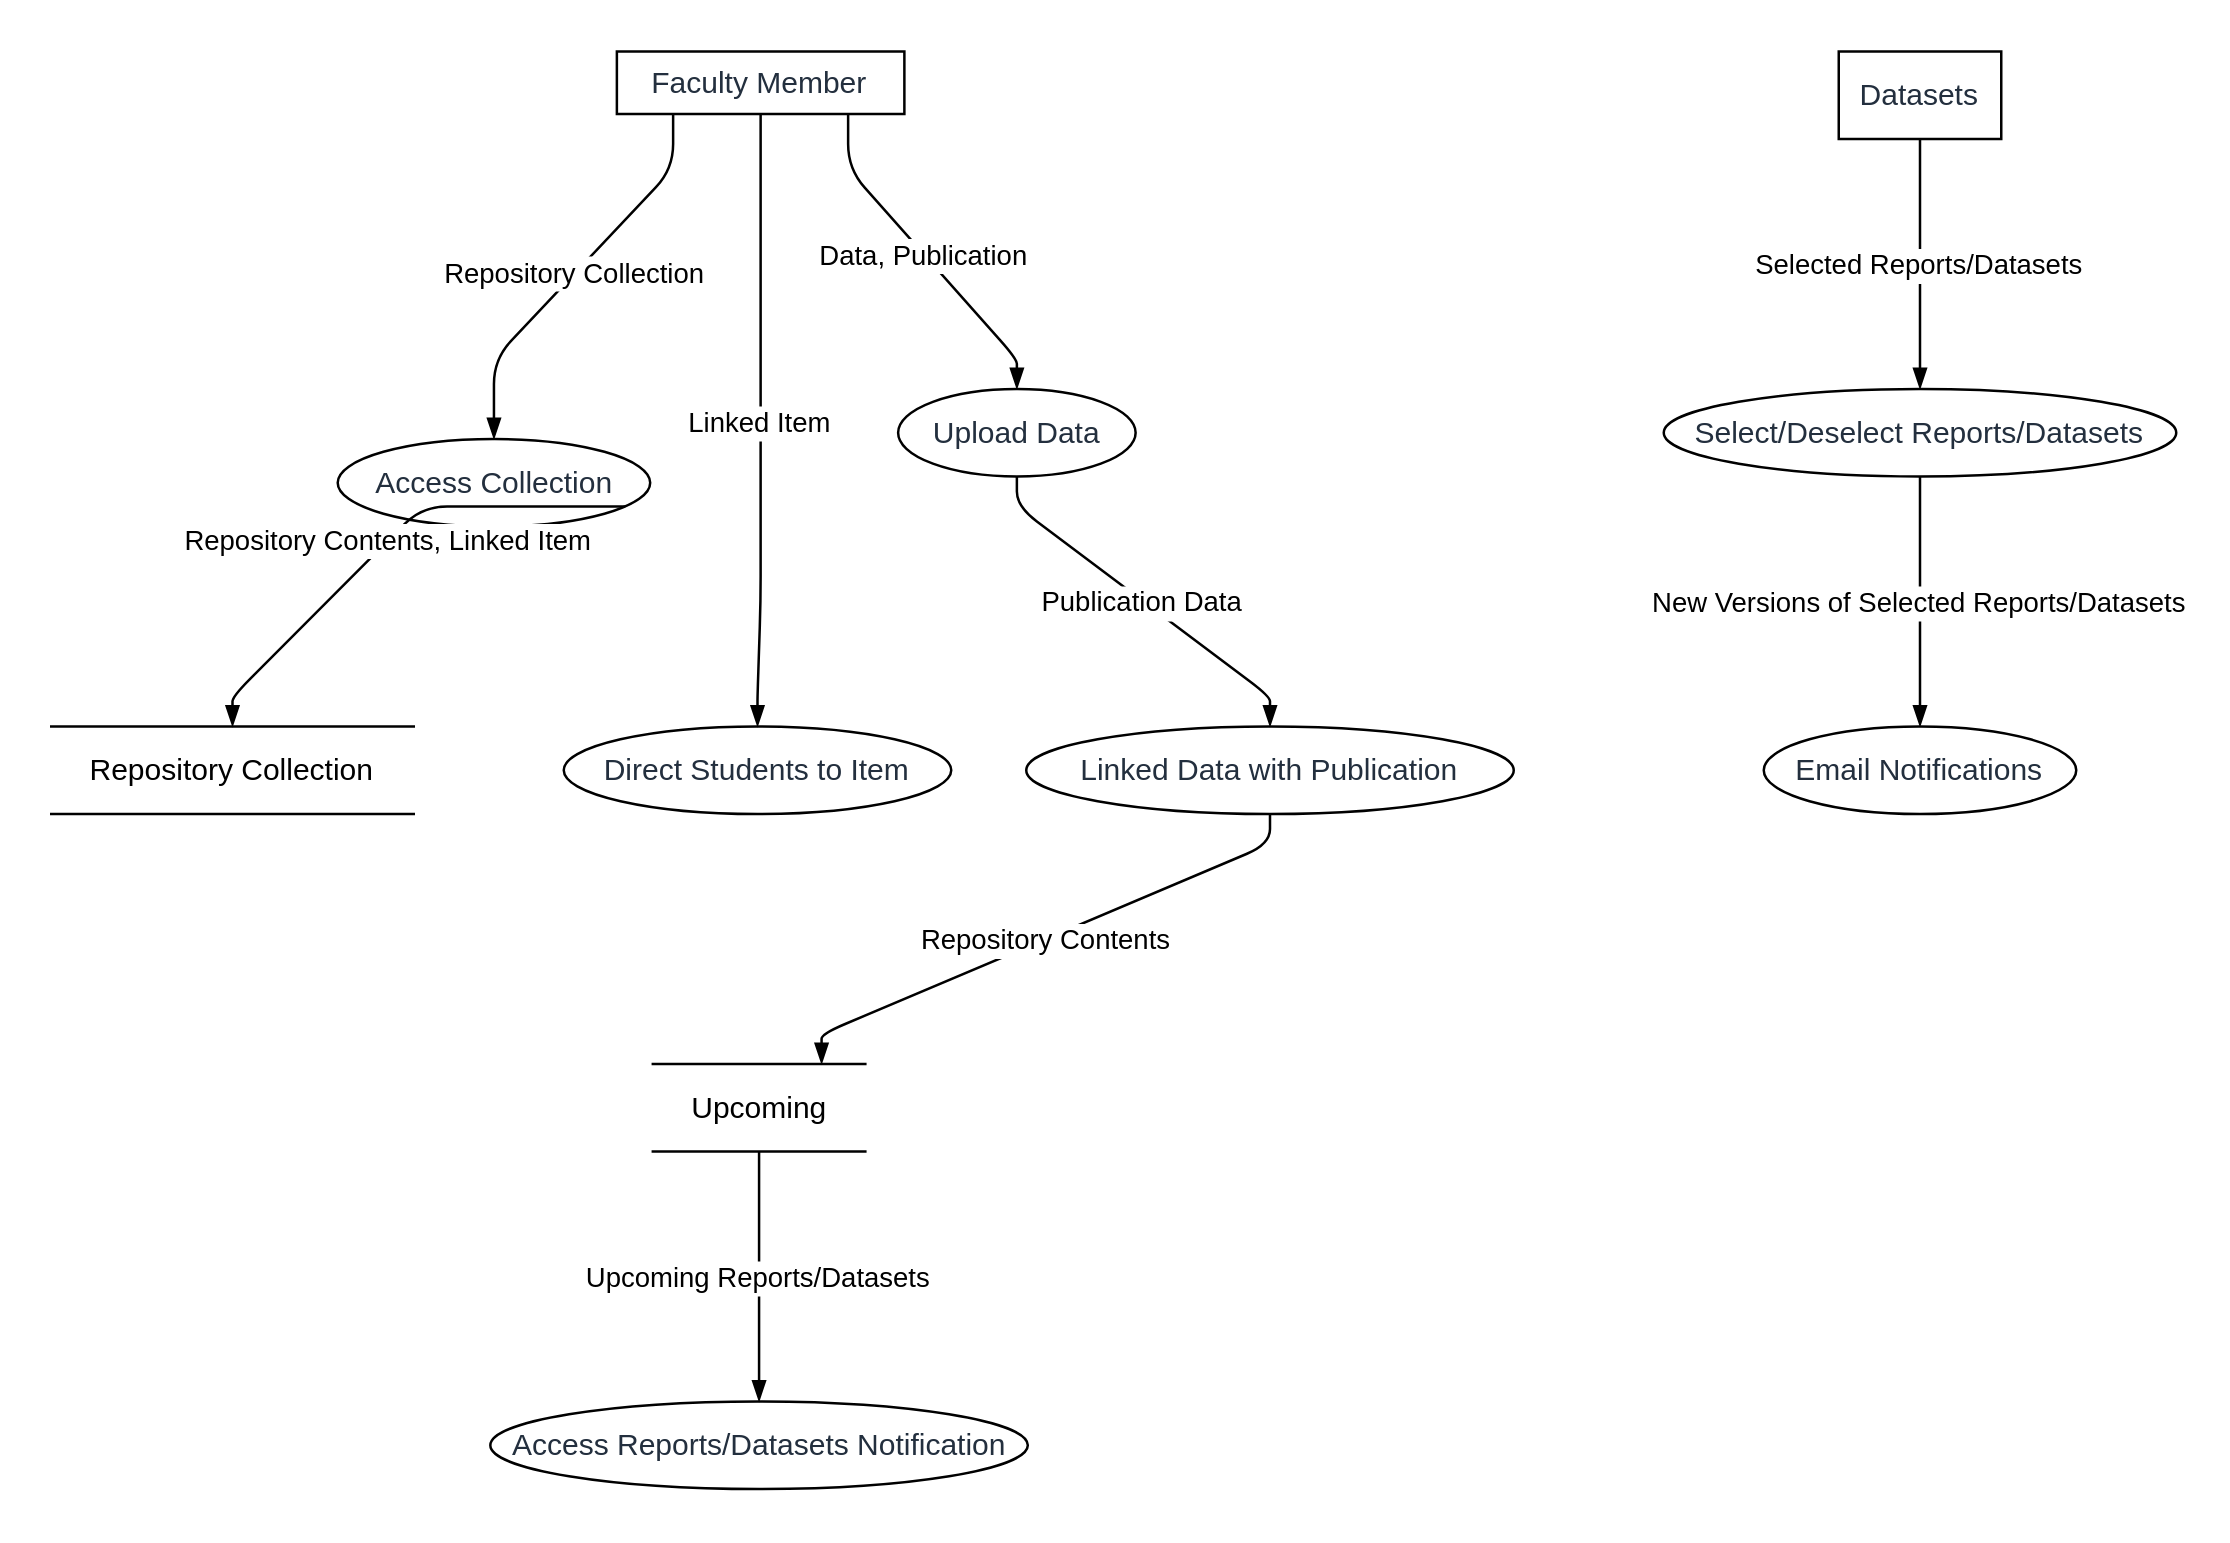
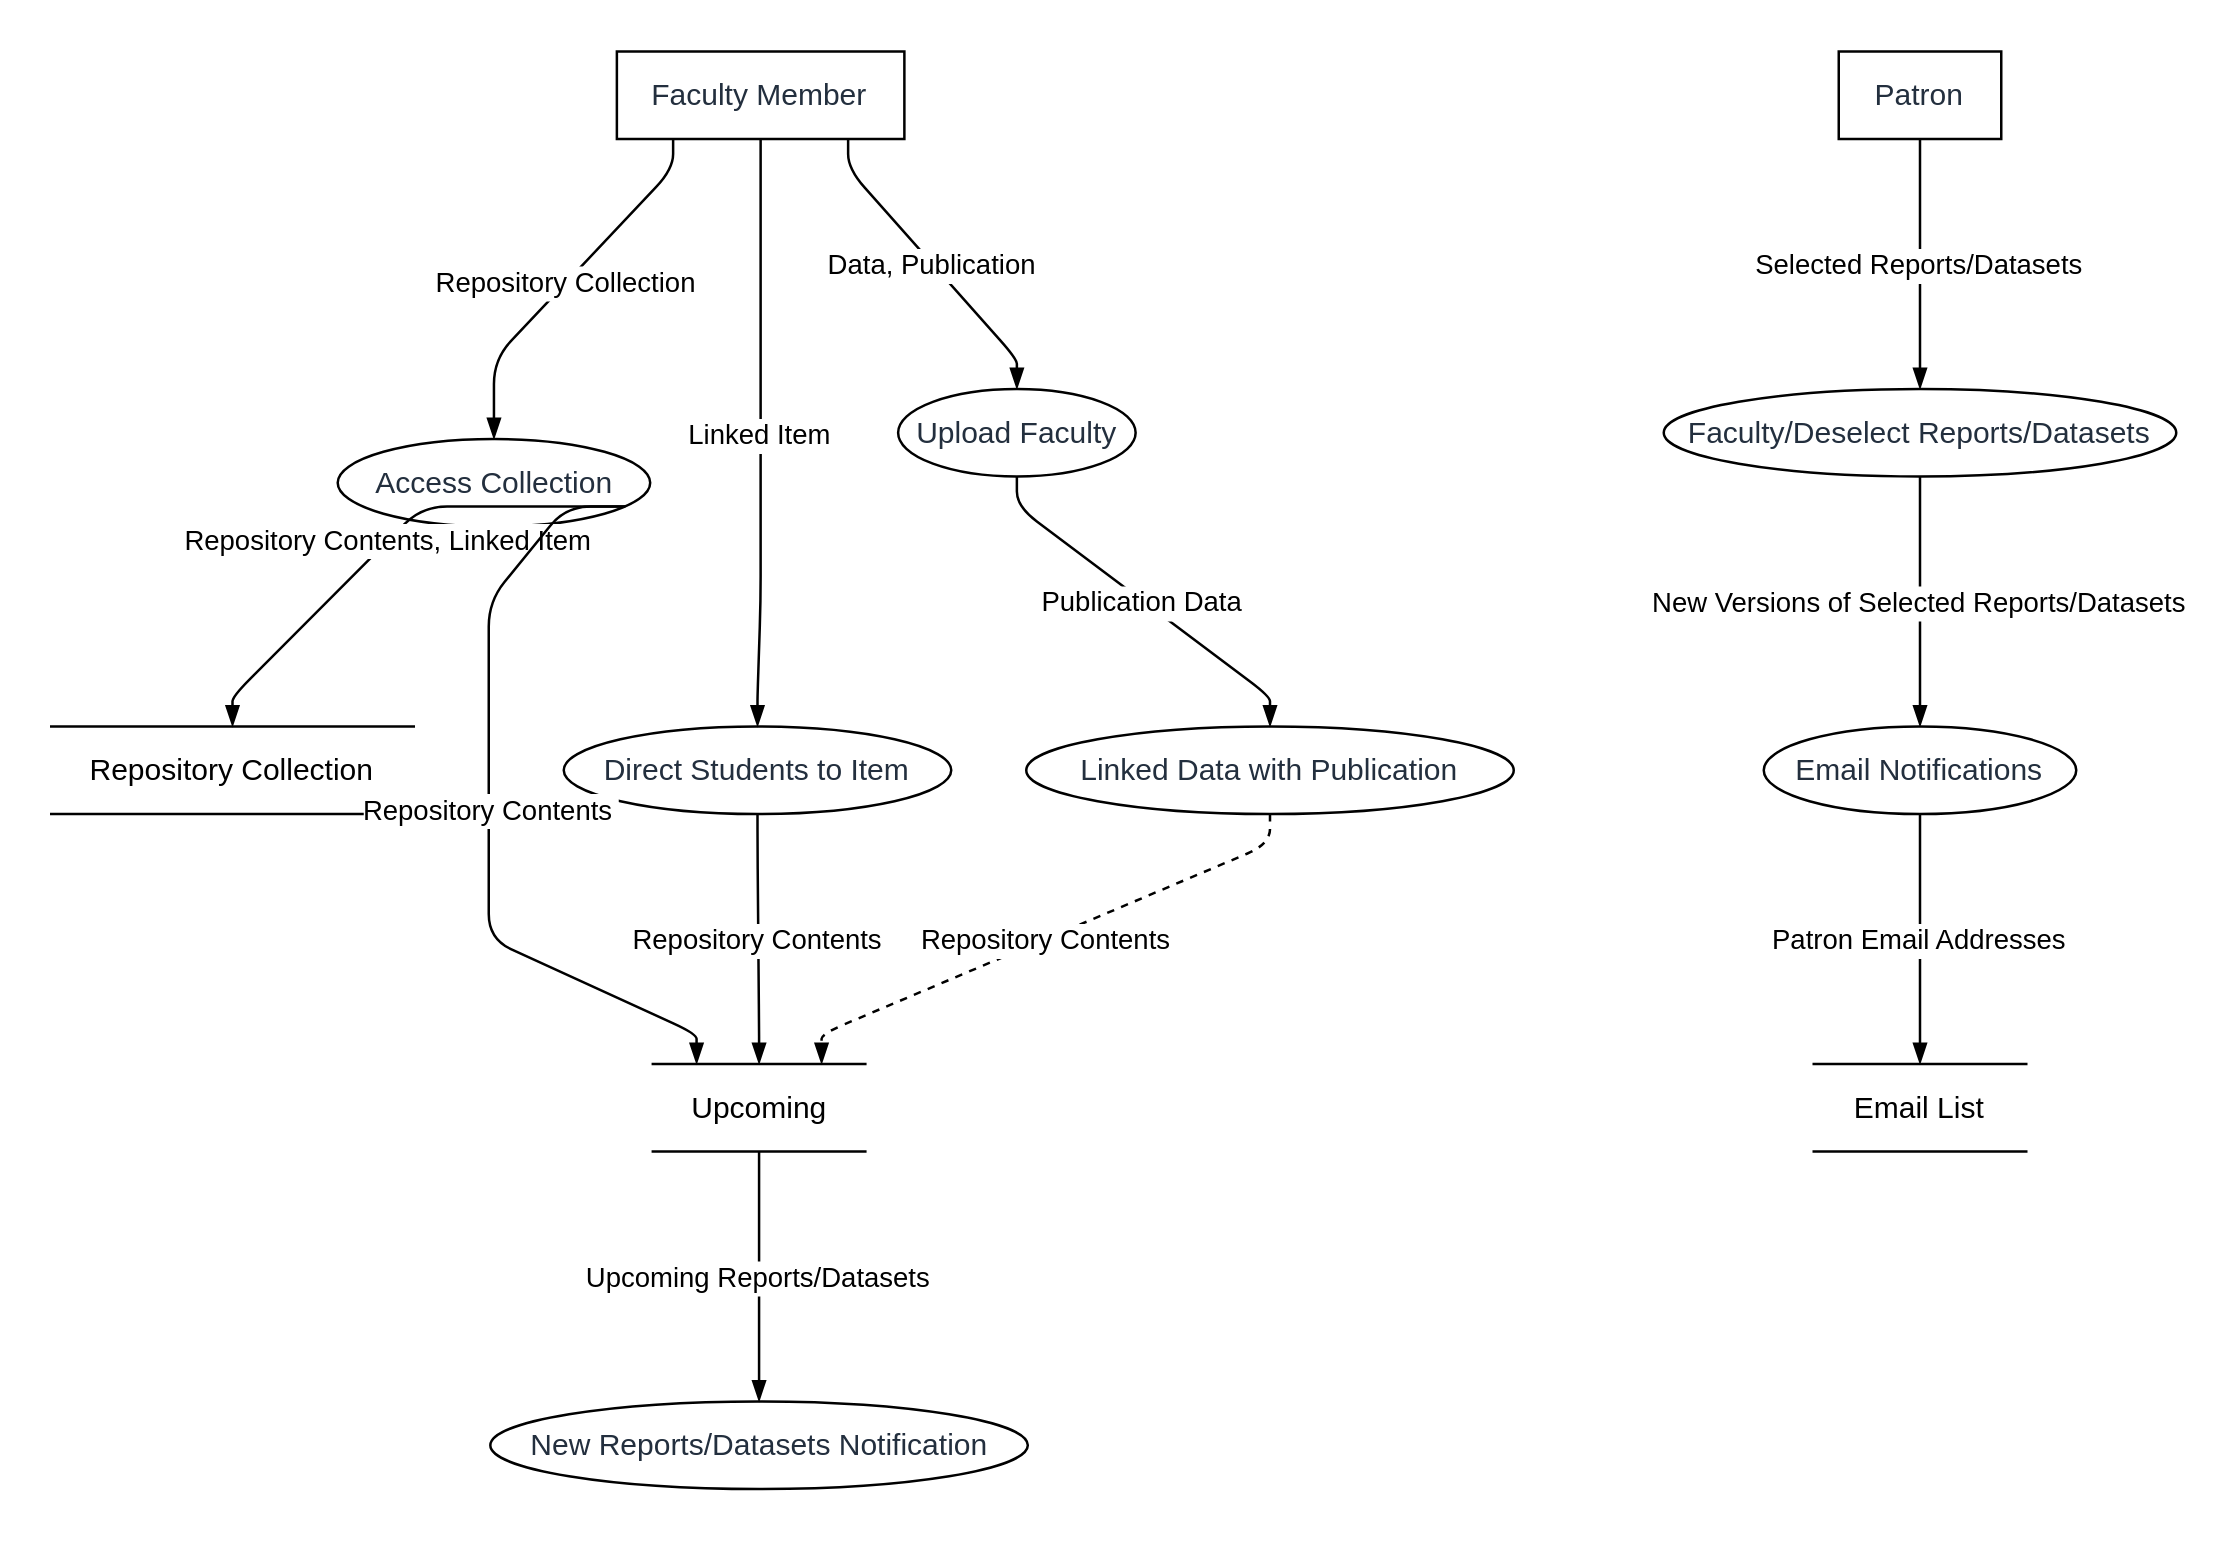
node "Faculty Member": size 288x63 -> 288x88
node "Datasets": label "Datasets" -> "Patron"
node "Upload Data": label "Upload Data" -> "Upload Faculty"
node "Select/Deselect Reports/Datasets": label "Select/Deselect Reports/Datasets" -> "Faculty/Deselect Reports/Datasets"
edge "Direct Students to Item" -> "Upcoming": added, label "Repository Contents"
edge "Linked Data with Publication" -> "Upcoming": style solid -> dashed
edge "Email Notifications" -> "Email List": added, label "Patron Email Addresses"
edge "Access Collection" -> "Upcoming": added, label "Repository Contents"
node "Email List": added
node "Access Reports/Datasets Notification": label "Access Reports/Datasets Notification" -> "New Reports/Datasets Notification"
